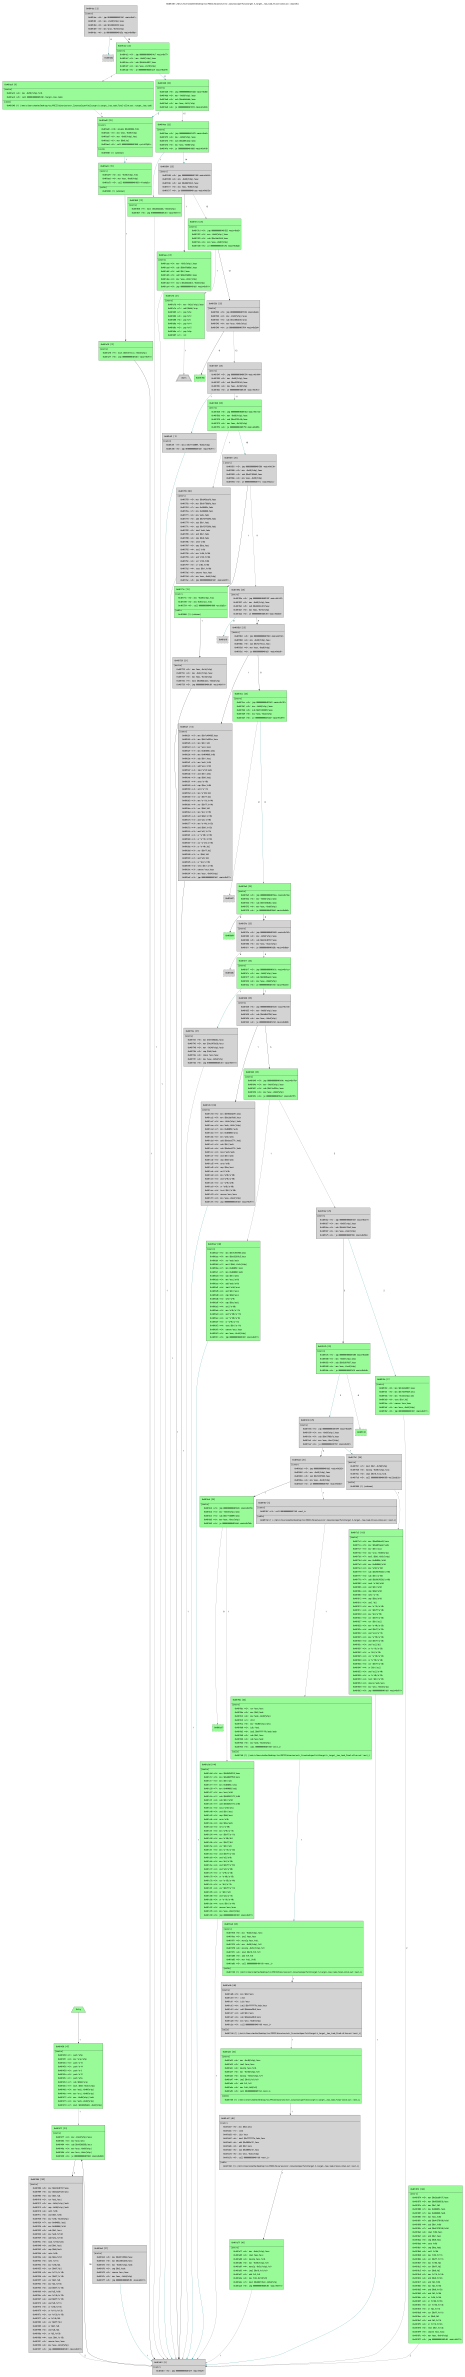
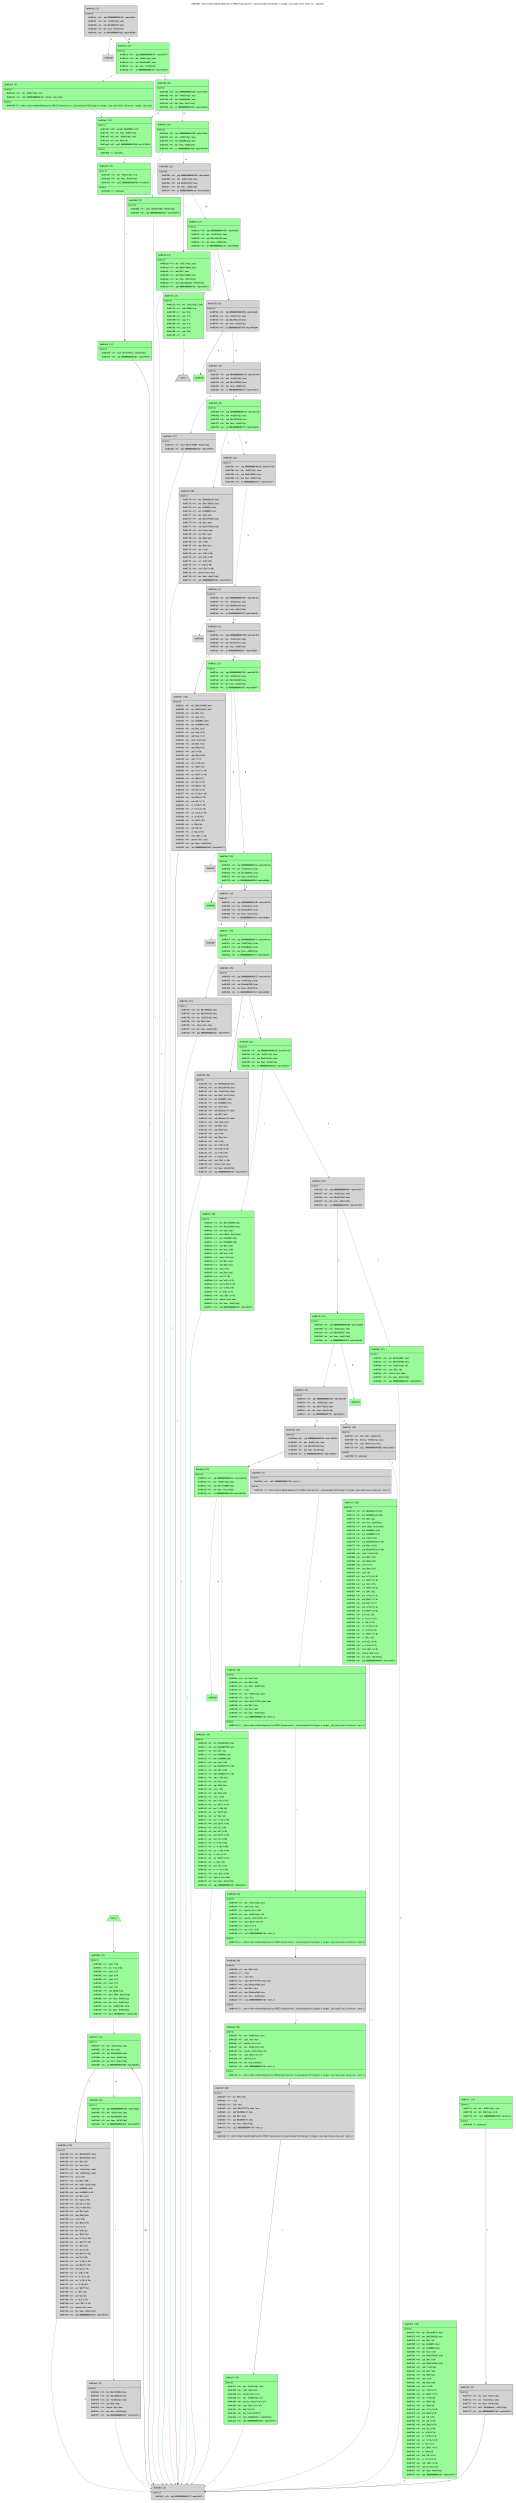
edge "0x401581 [25]" -> "0x40171c [13]": removed, label "1"
node "0x401496 [22]": added
